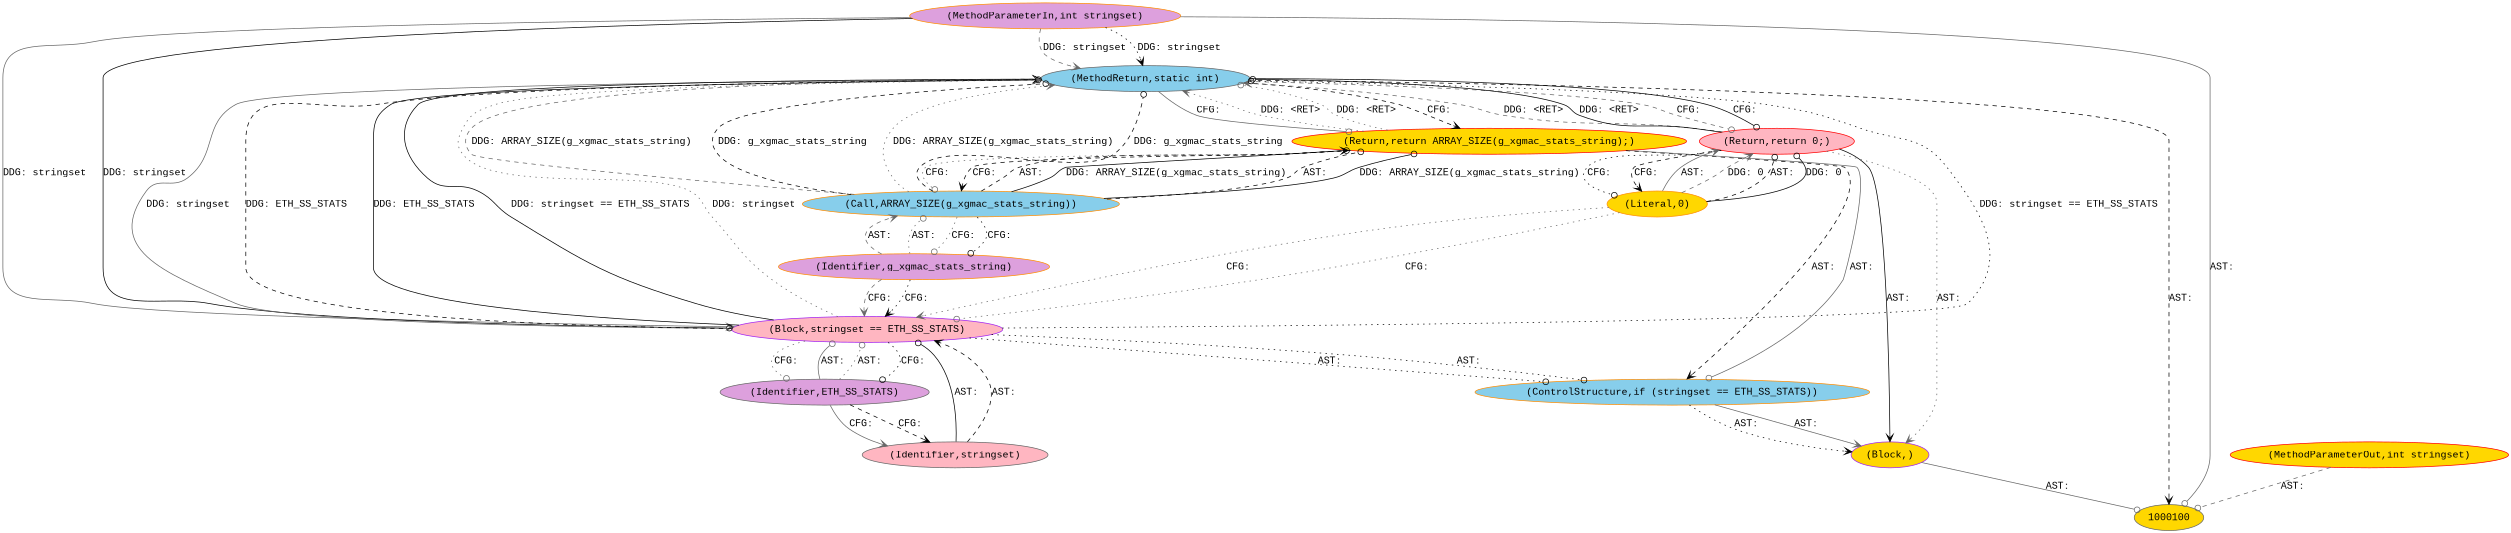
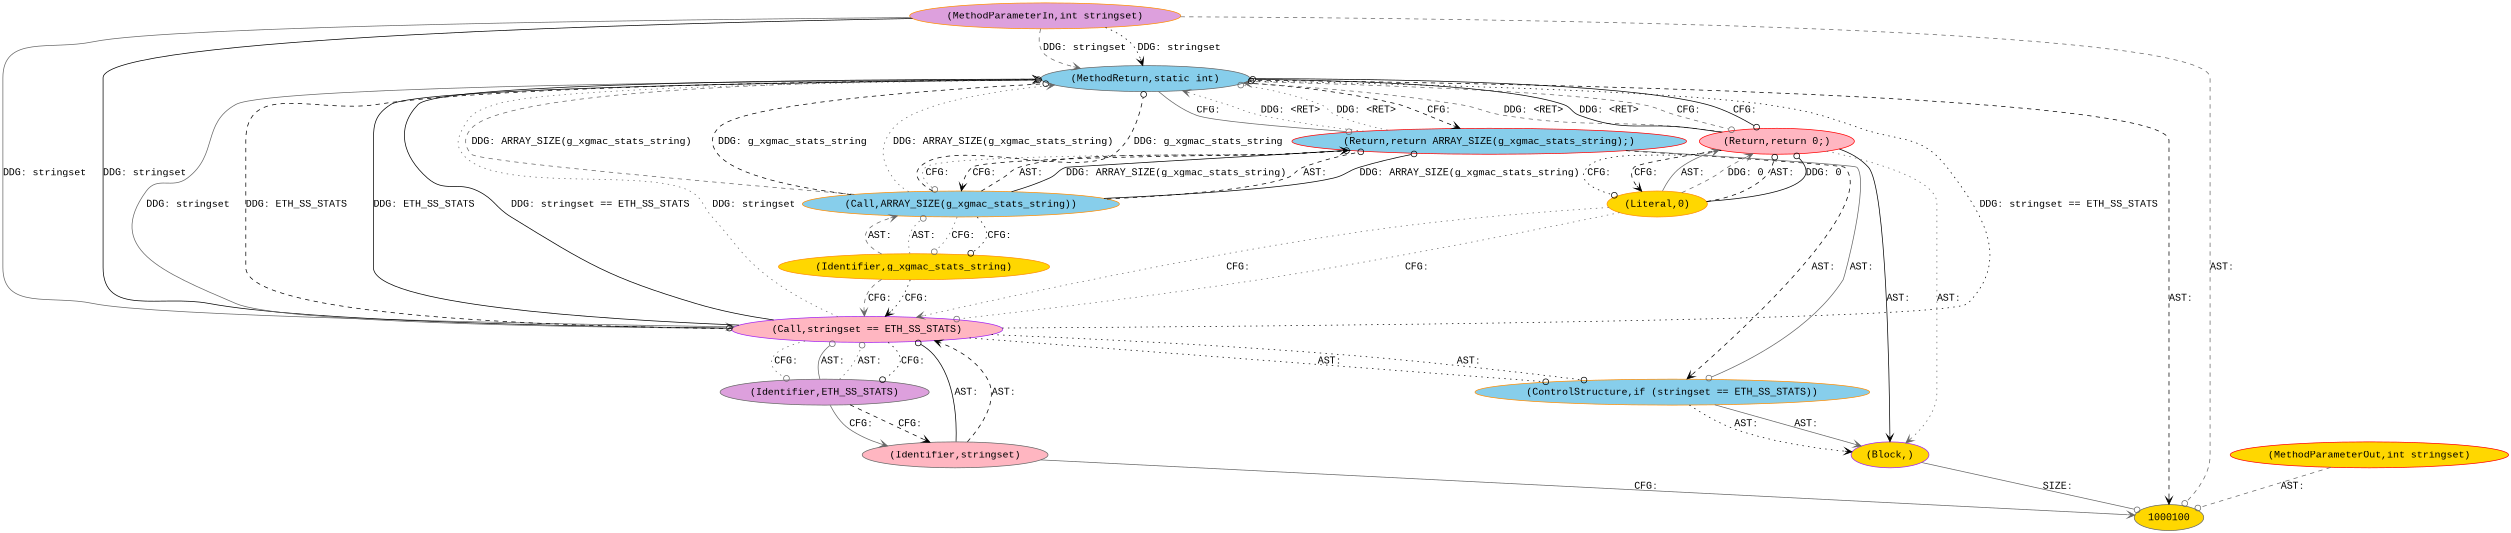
edge "(MethodParameterIn,int stringset)" -> "1000100": style solid -> dashed
node "(Return,return ARRAY_SIZE(g_xgmac_stats_string);)": fillcolor gold -> skyblue
node "(Identifier,g_xgmac_stats_string)": fillcolor plum -> gold
node "(Block,stringset == ETH_SS_STATS)": label "(Block,stringset == ETH_SS_STATS)" -> "(Call,stringset == ETH_SS_STATS)"
edge "(Block,)" -> "1000100": label "AST: " -> "SIZE: "
edge "(Identifier,stringset)" -> "1000100": added, label "CFG:"
